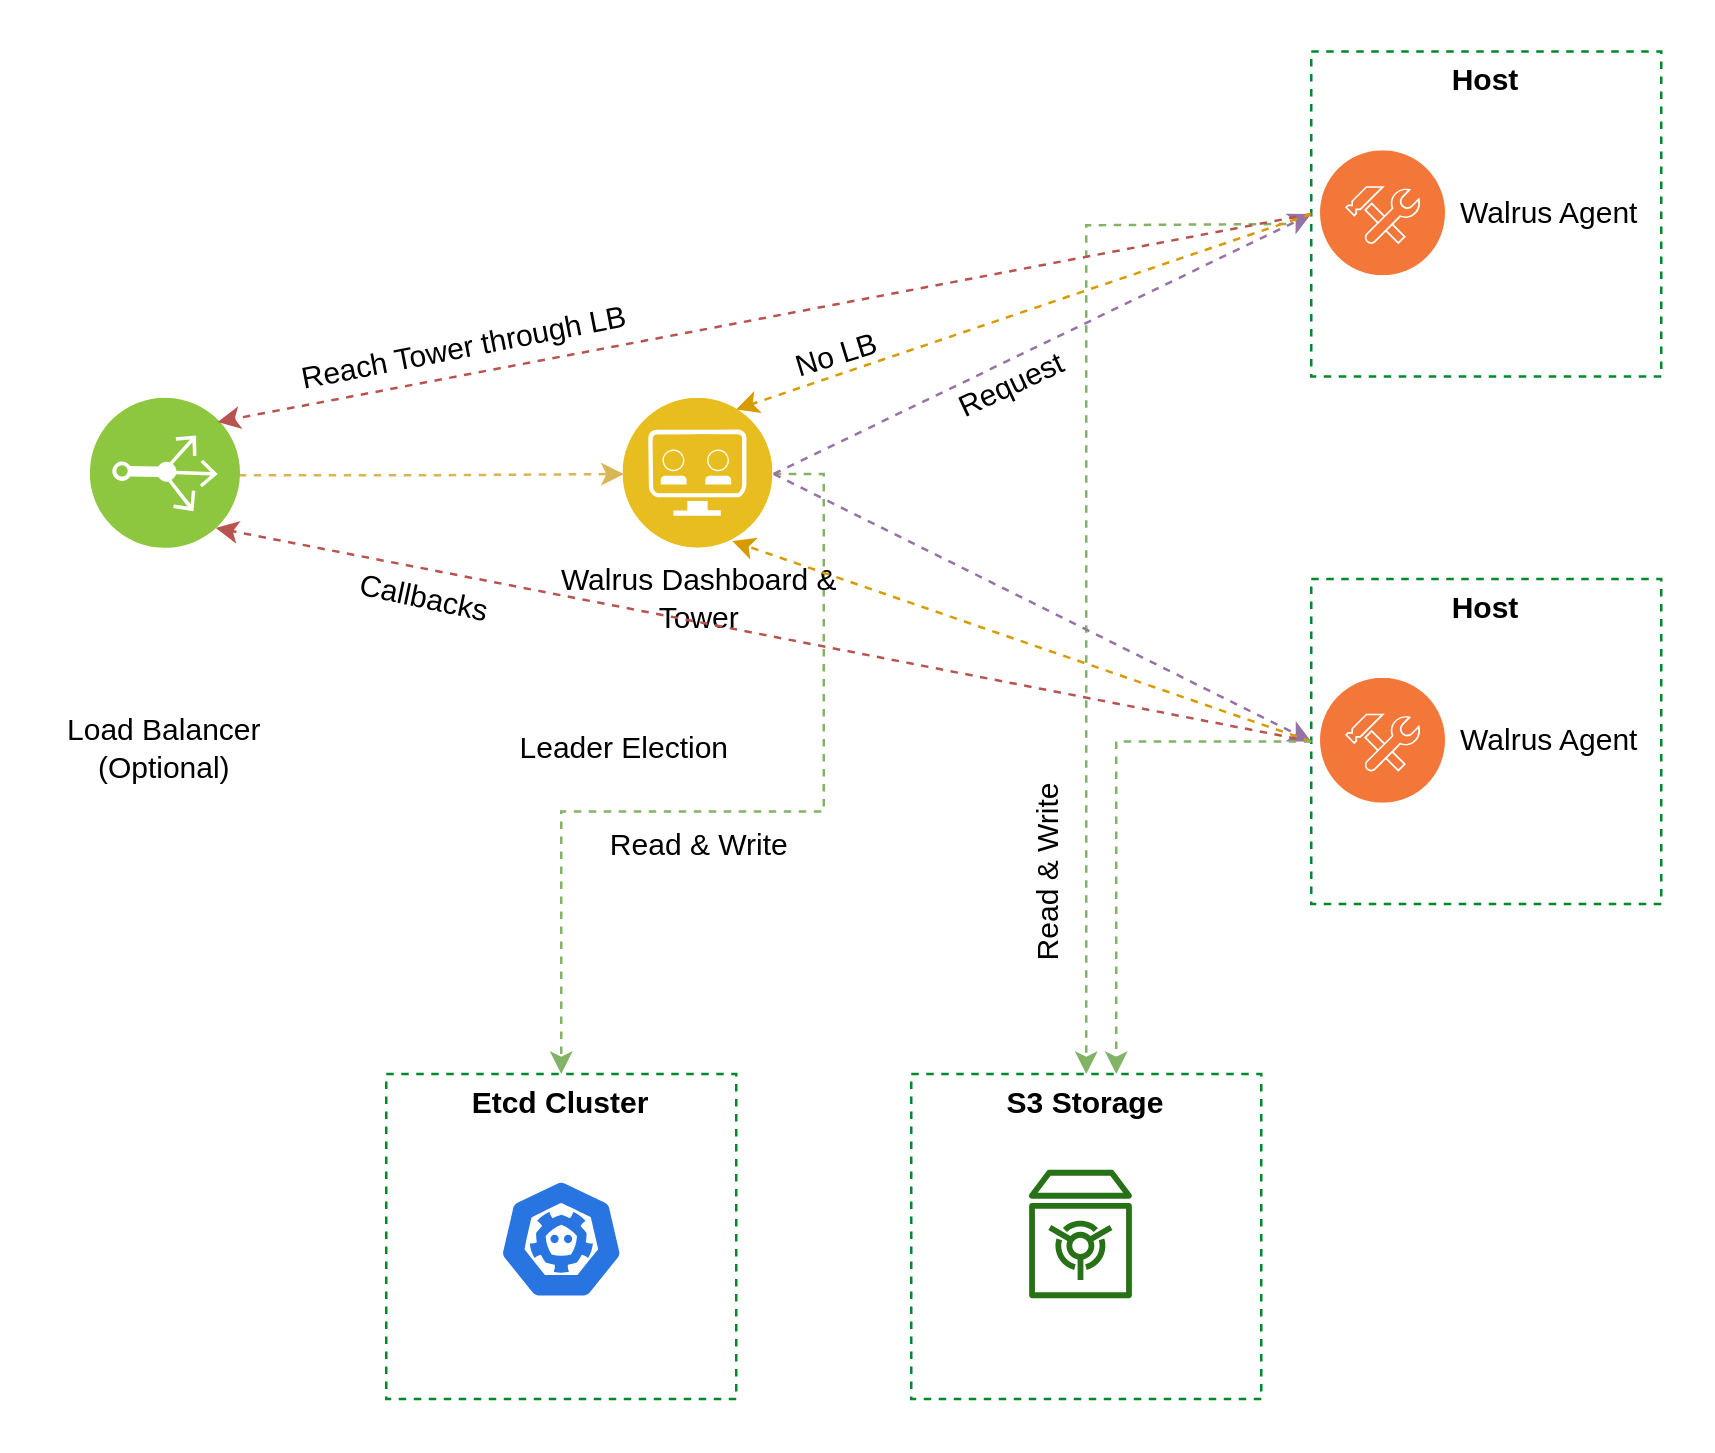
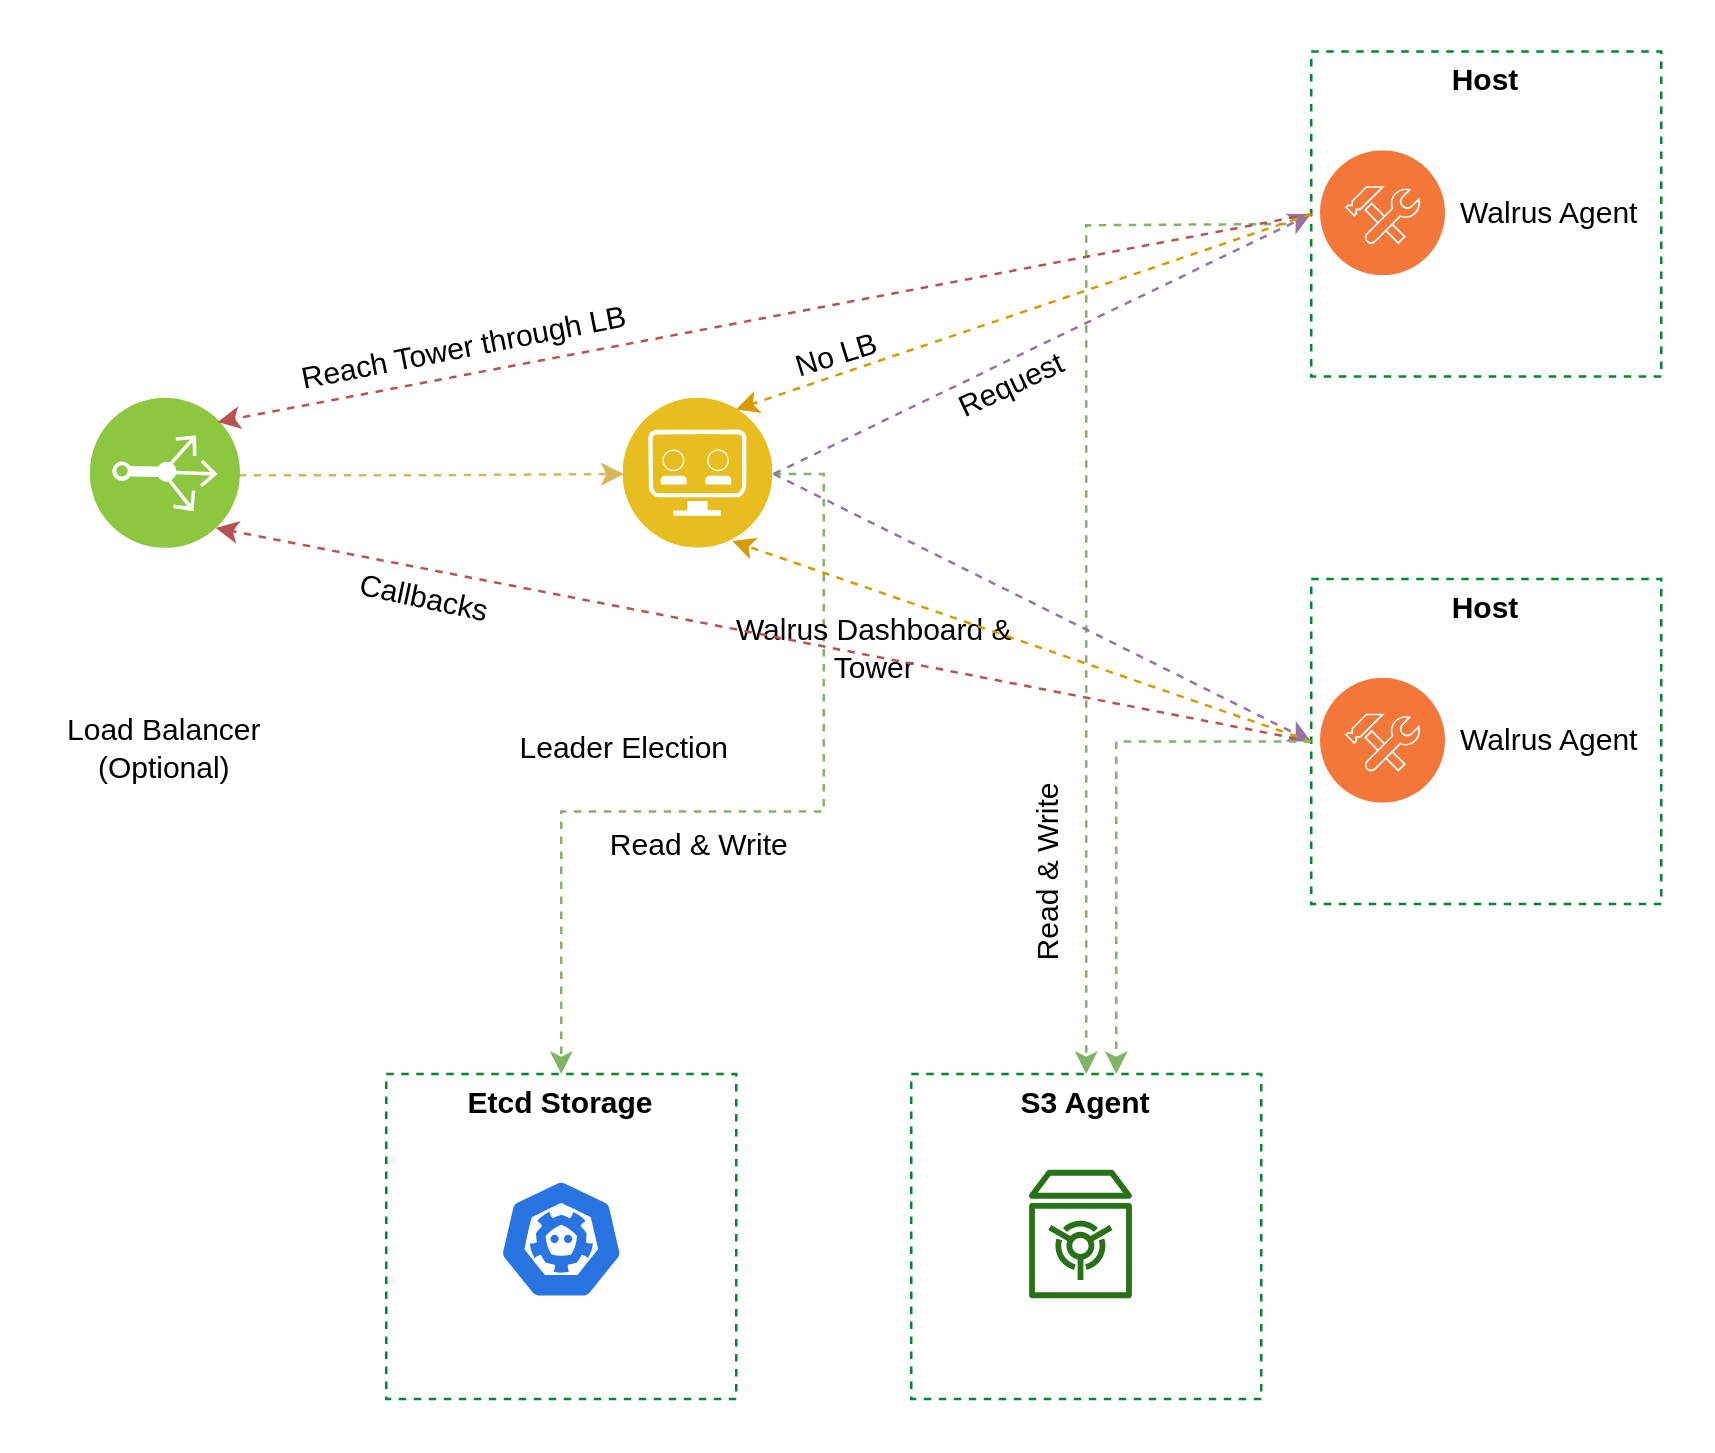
node "Walrus Dashboard & Tower": moved (699, 599) -> (874, 649)
node "Etcd Cluster": label "Etcd Cluster" -> "Etcd Storage"
node "S3 Storage": label "S3 Storage" -> "S3 Agent"
